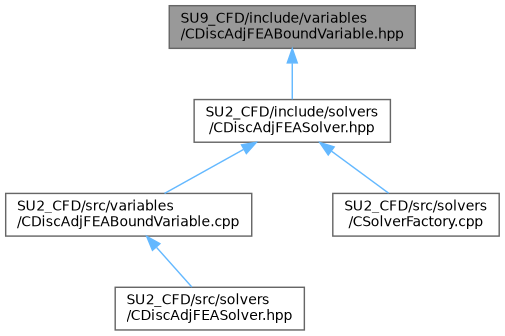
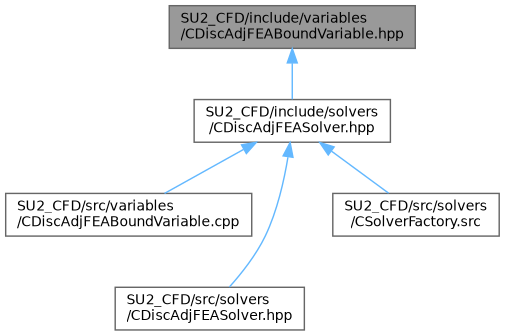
node "SU9_CFD/include/variables /CDiscAdjFEABoundVariable.hpp": label "SU9_CFD/include/variables /CDiscAdjFEABoundVariable.hpp" -> "SU2_CFD/include/variables /CDiscAdjFEABoundVariable.hpp"
node "SU2_CFD/src/solvers /CSolverFactory.cpp": label "SU2_CFD/src/solvers /CSolverFactory.cpp" -> "SU2_CFD/src/solvers /CSolverFactory.src"
edge "SU2_CFD/src/solvers /CDiscAdjFEASolver.hpp" -> "SU2_CFD/src/variables /CDiscAdjFEABoundVariable.cpp": now "SU2_CFD/src/solvers /CDiscAdjFEASolver.hpp" -> "SU2_CFD/include/solvers /CDiscAdjFEASolver.hpp"
